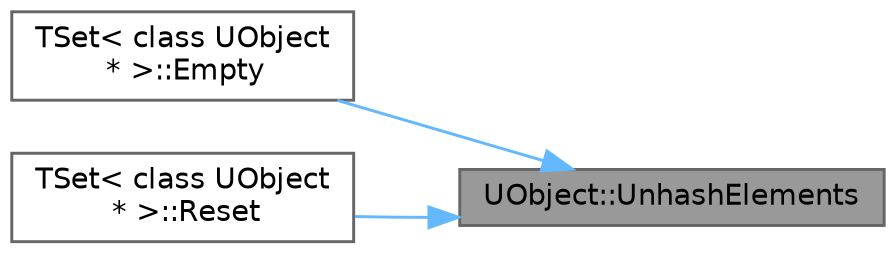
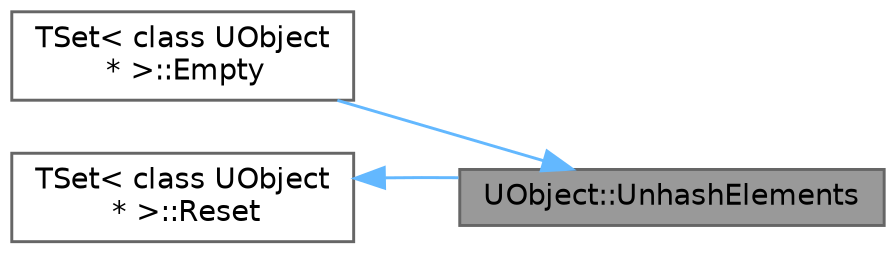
edge "TSet< class UObject * >::Reset" -> "UObject::UnhashElements": reversed
